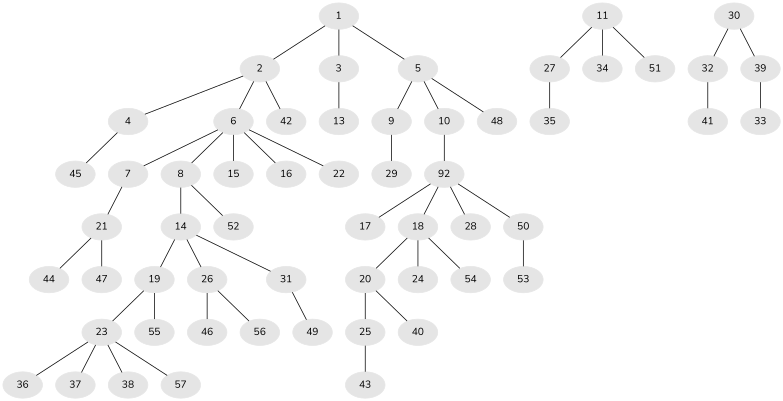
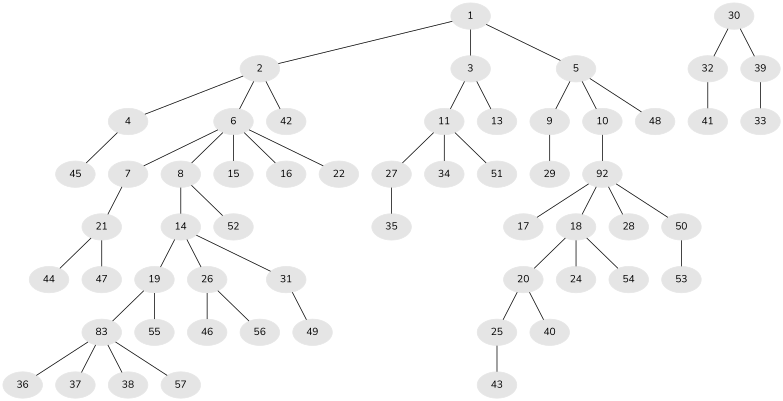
edge "3" -- "11": added
node "23": label "23" -> "83"
